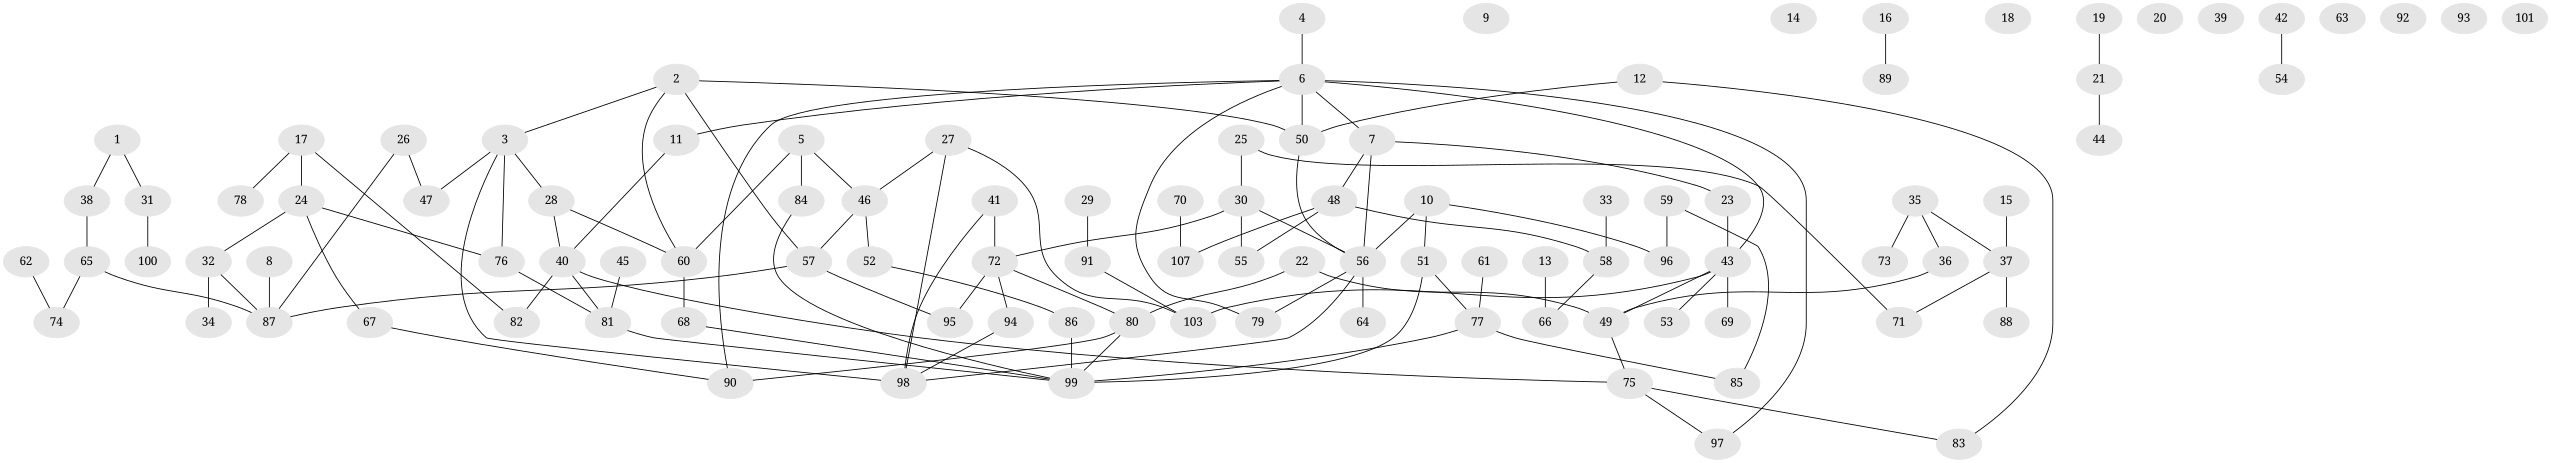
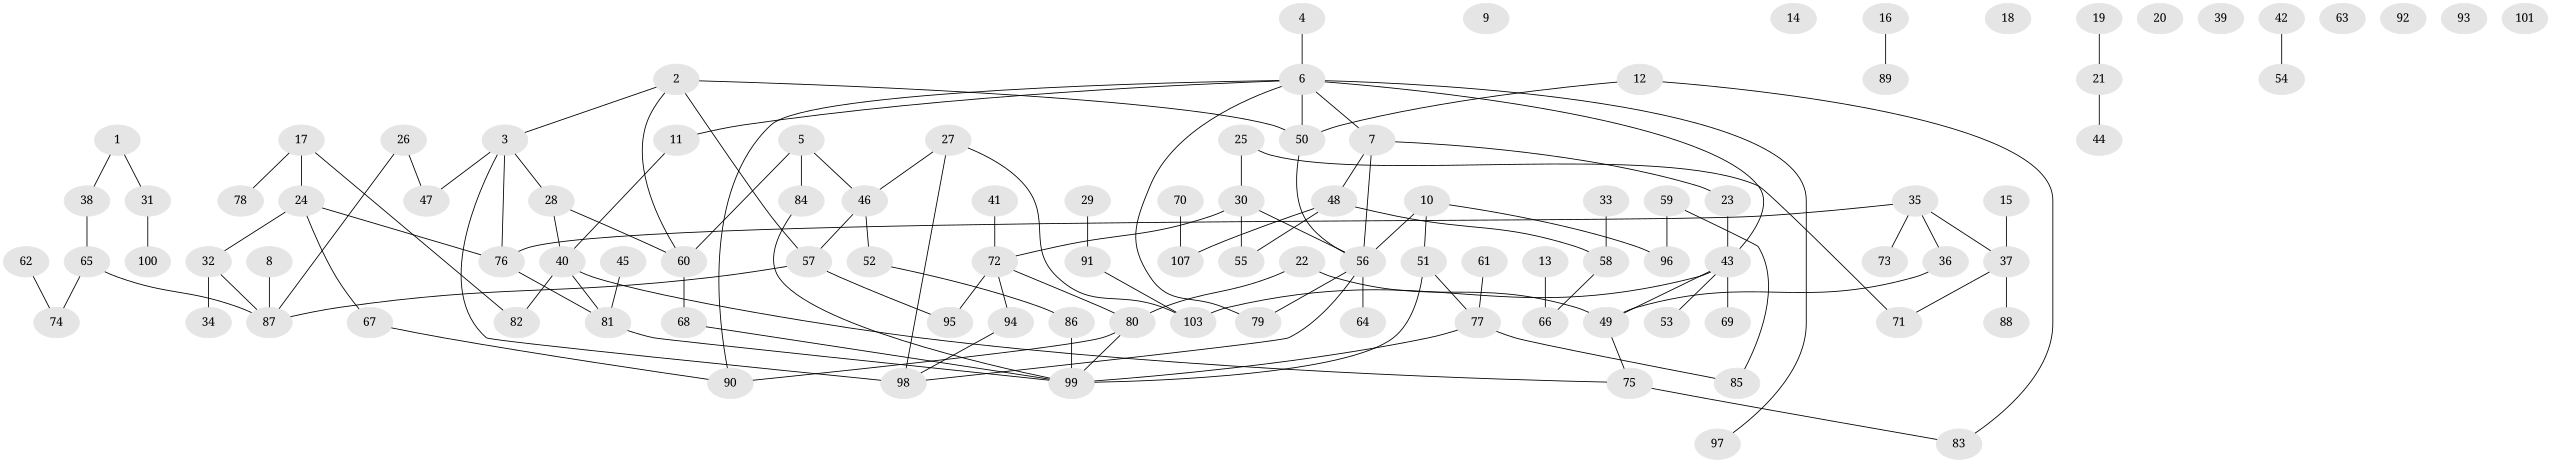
edge "35" -- "76": added
edge "41" -- "98": removed
edge "75" -- "97": removed
